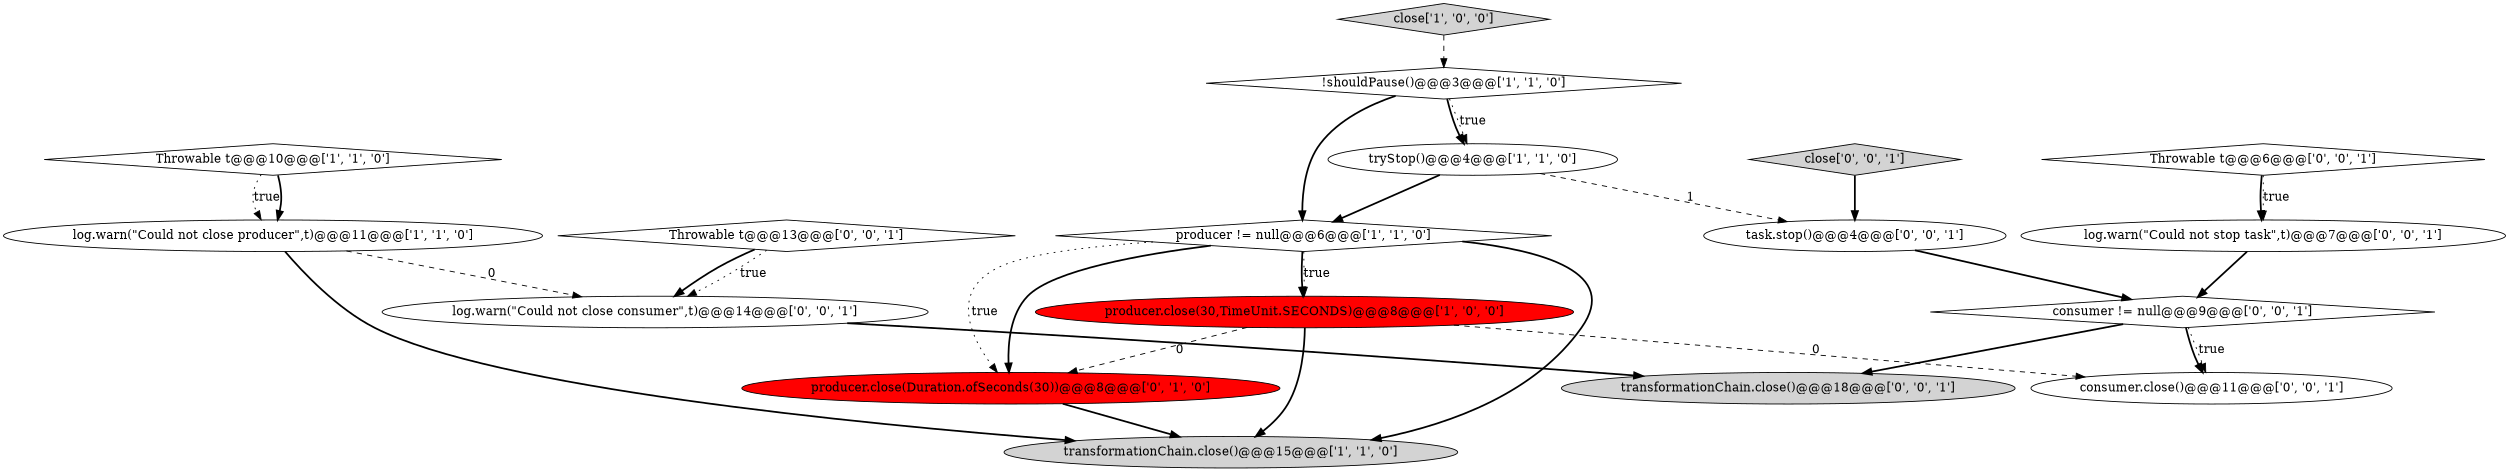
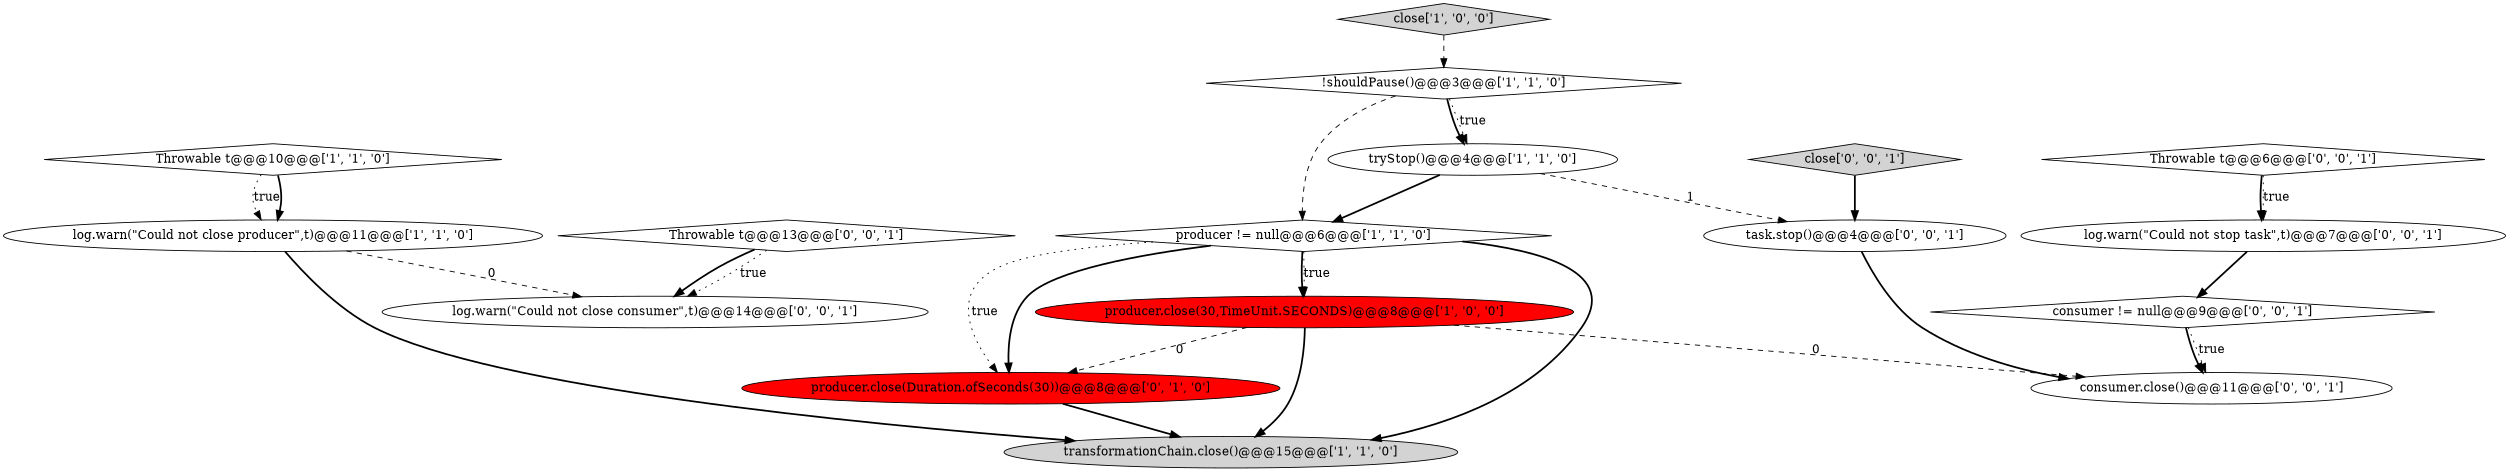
edge "!shouldPause()@@@3@@@['1', '1', '0']" -> "producer != null@@@6@@@['1', '1', '0']": style bold -> dashed
edge "task.stop()@@@4@@@['0', '0', '1']" -> "consumer != null@@@9@@@['0', '0', '1']": now "task.stop()@@@4@@@['0', '0', '1']" -> "consumer.close()@@@11@@@['0', '0', '1']"
node "transformationChain.close()@@@18@@@['0', '0', '1']": removed
